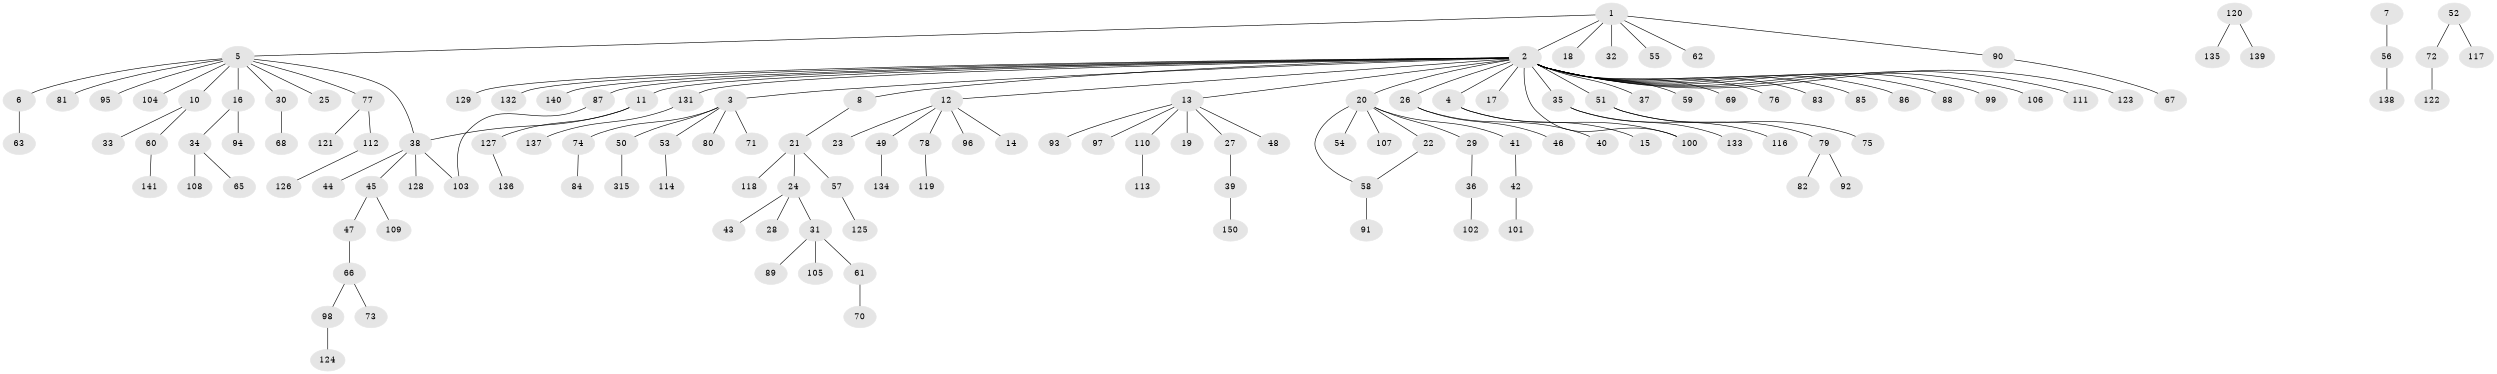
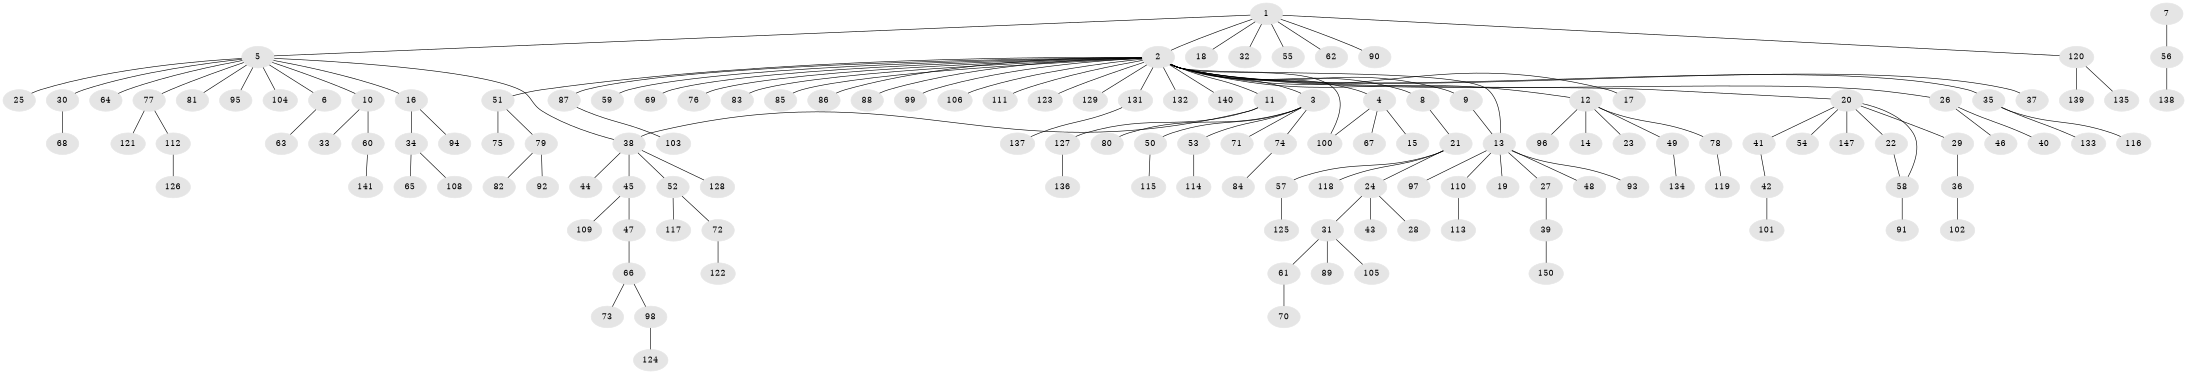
edge "1" -- "120": added
edge "90" -- "67": now "4" -- "67"
node "64": added
node "9": added
node "107": label "107" -> "147"
edge "38" -- "103": now "38" -- "52"
node "315": label "315" -> "115"
